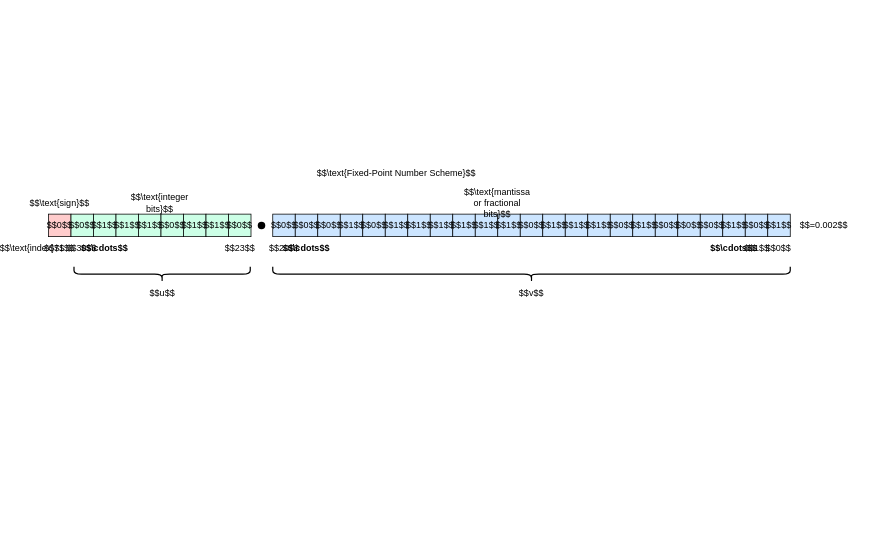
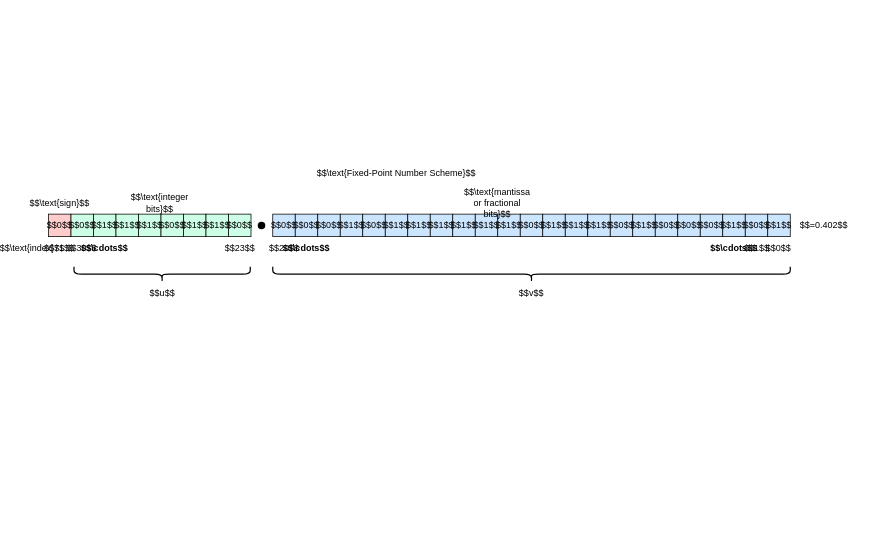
node "$$=0.002$$": label "$$=0.002$$" -> "$$=0.402$$"
